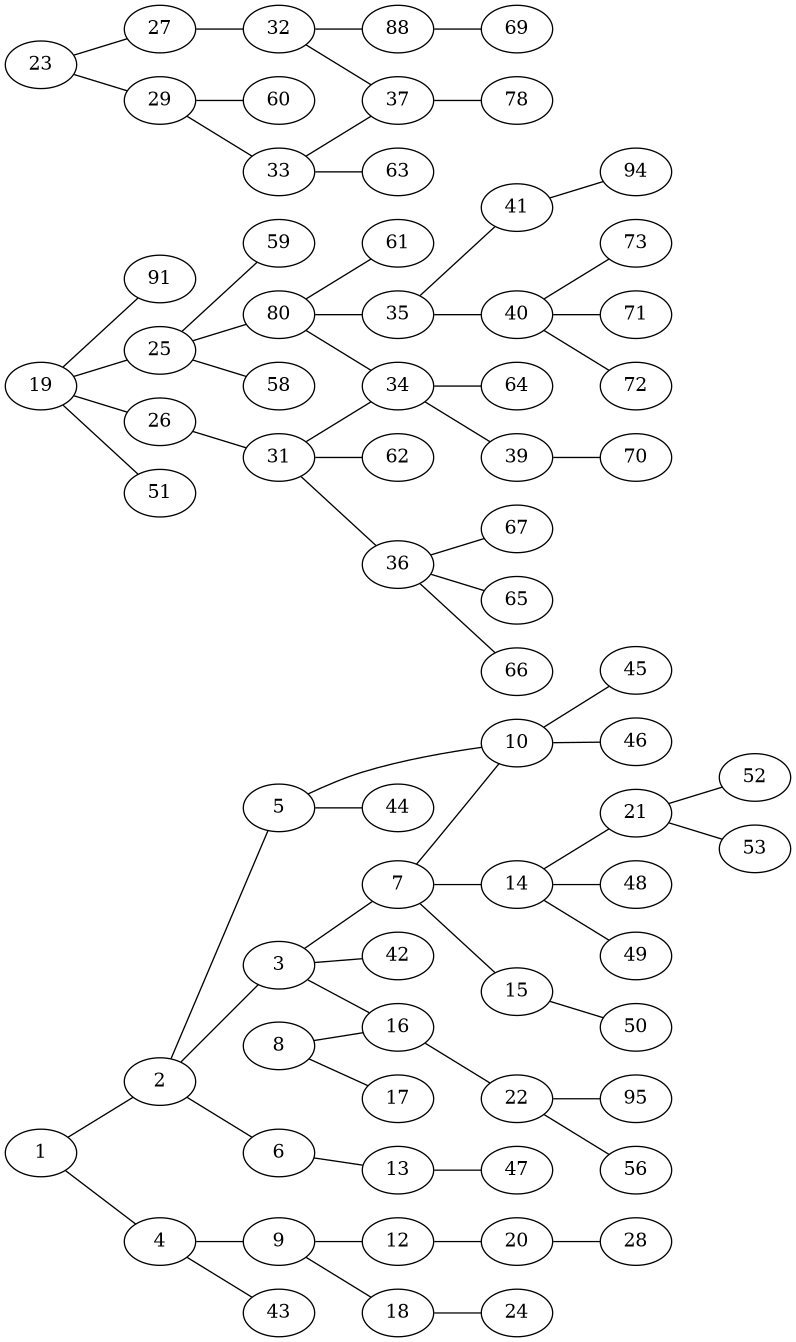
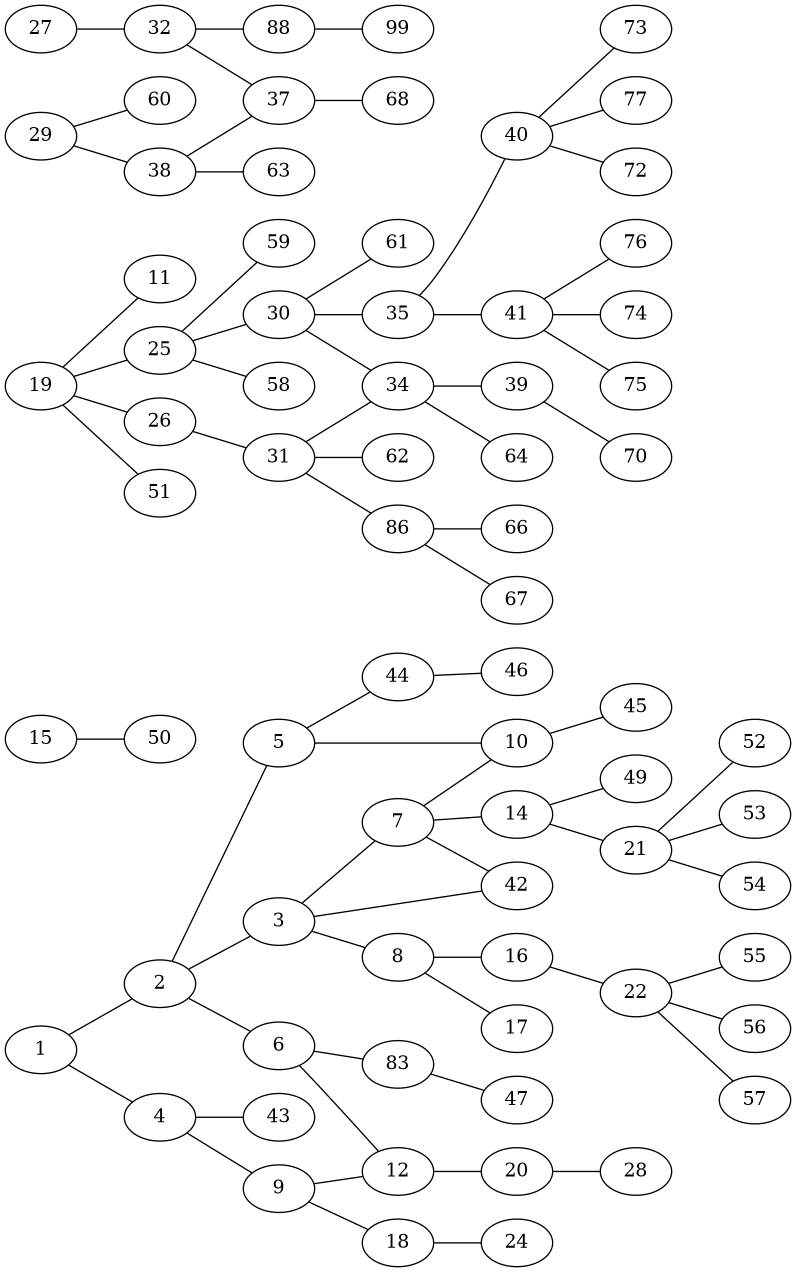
node "69": label "69" -> "99"
node "23": removed
node "78": label "78" -> "68"
node "33": label "33" -> "38"
node "94": label "94" -> "74"
node "76": added
node "91": label "91" -> "11"
node "80": label "80" -> "30"
node "71": label "71" -> "77"
node "75": added
node "36": label "36" -> "86"
node "65": removed
edge "46" -- "10": now "46" -- "44"
node "48": removed
node "54": added
edge "7" -- "15": now "7" -- "42"
edge "3" -- "16": now "3" -- "8"
node "95": label "95" -> "55"
node "57": added
edge "6" -- "12": added
node "13": label "13" -> "83"
